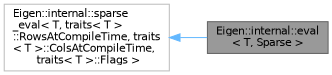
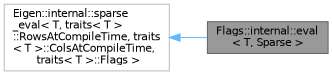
node "Eigen::internal::eval < T, Sparse >": label "Eigen::internal::eval < T, Sparse >" -> "Flags::internal::eval < T, Sparse >"
